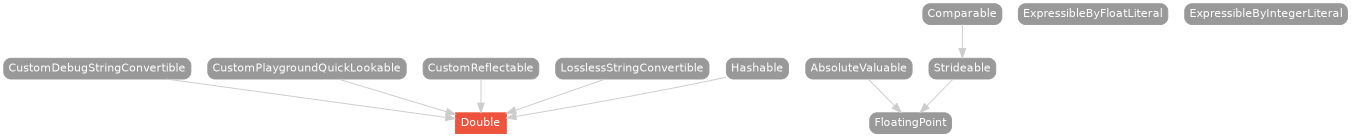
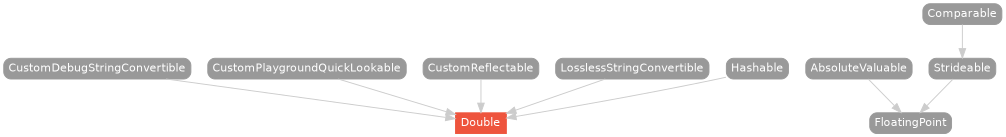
node "ExpressibleByFloatLiteral": removed
node "ExpressibleByIntegerLiteral": removed
